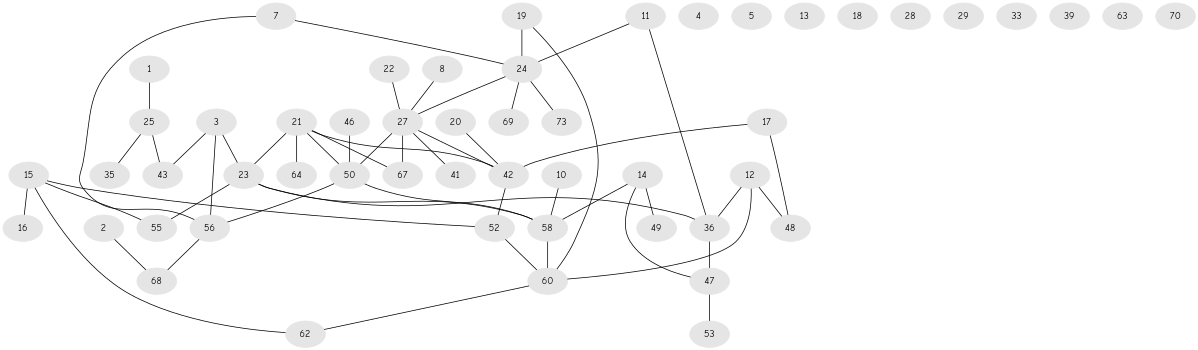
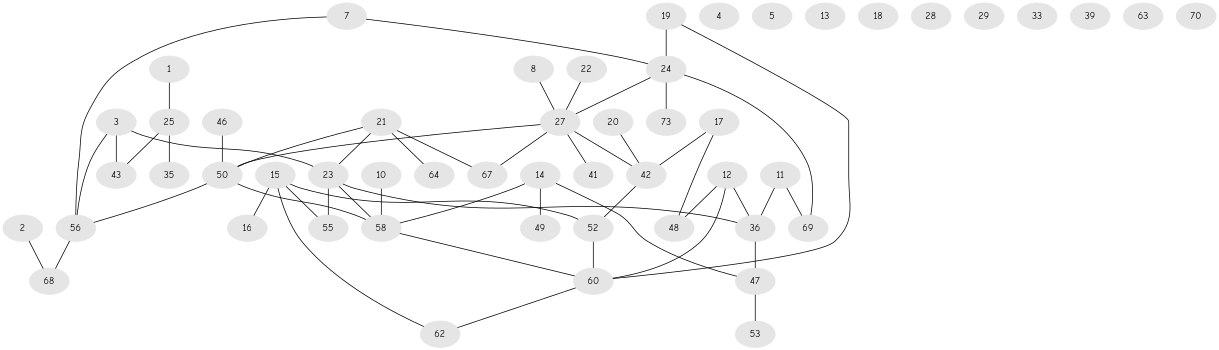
edge "11" -- "24": now "11" -- "69"
edge "21" -- "42": removed
